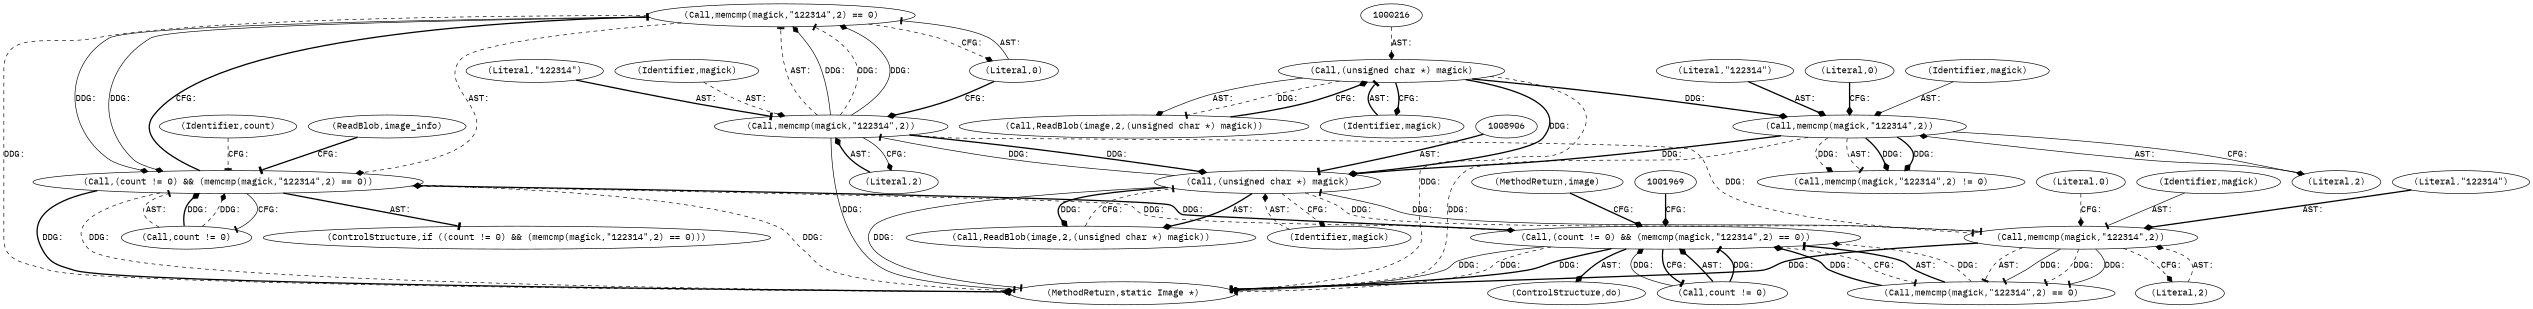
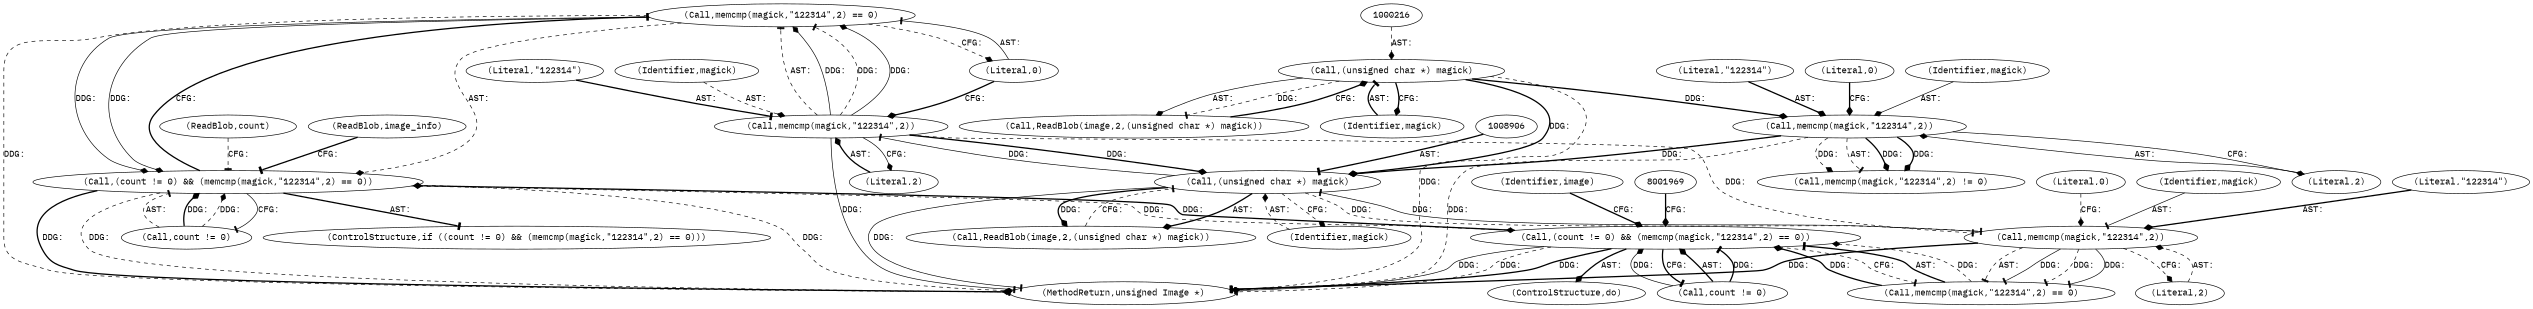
node "(Identifier,count)": label "(Identifier,count)" -> "(ReadBlob,count)"
node "(MethodReturn,image)": label "(MethodReturn,image)" -> "(Identifier,image)"
node "1001969": label "1001969" -> "8001969"
node "(MethodReturn,static Image *)": label "(MethodReturn,static Image *)" -> "(MethodReturn,unsigned Image *)"
